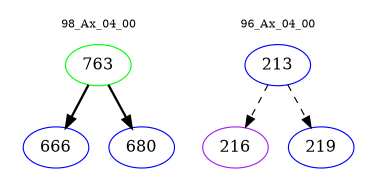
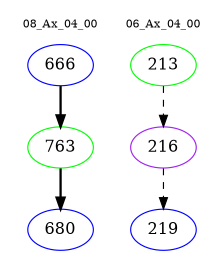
cluster "98_Ax_04_00": label "98_Ax_04_00" -> "08_Ax_04_00"
cluster "96_Ax_04_00": label "96_Ax_04_00" -> "06_Ax_04_00"
node "213": color blue -> green
edge "763" -> "666": reversed
edge "213" -> "219": now "216" -> "219"
